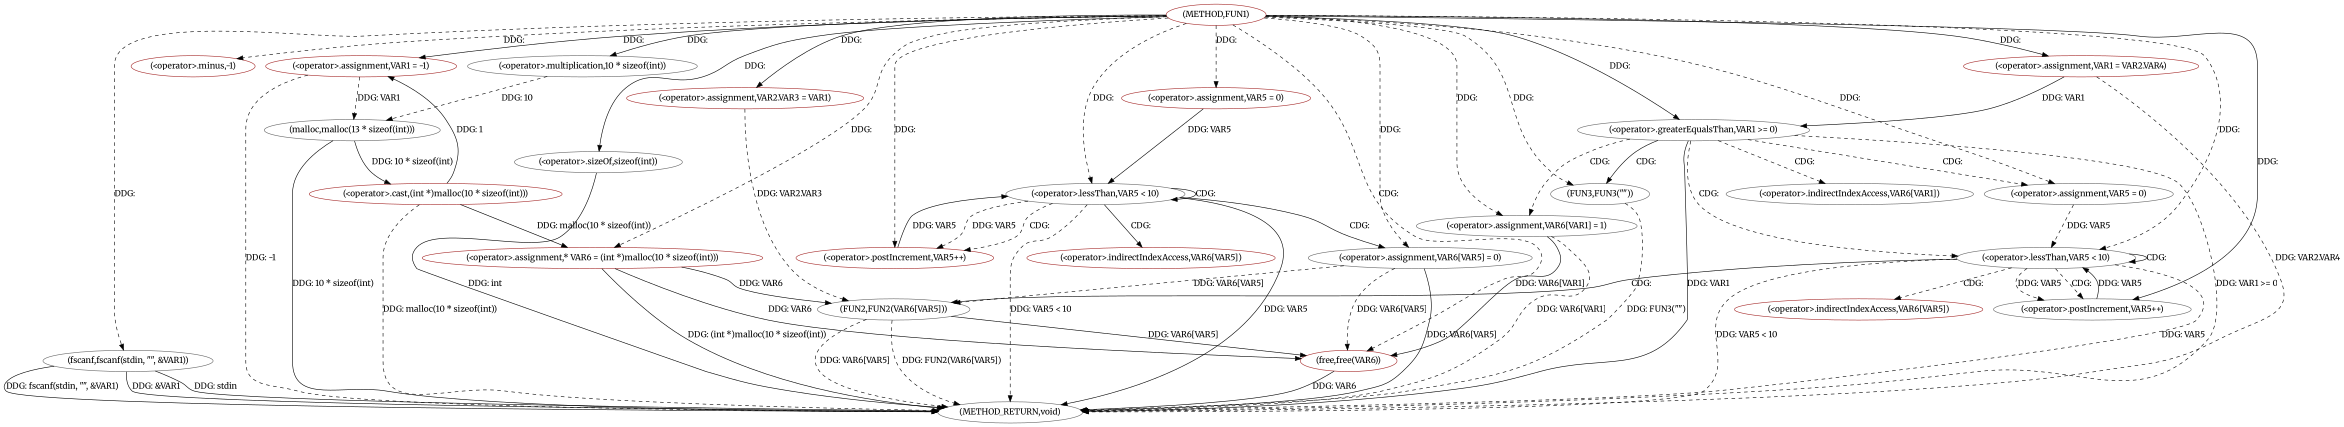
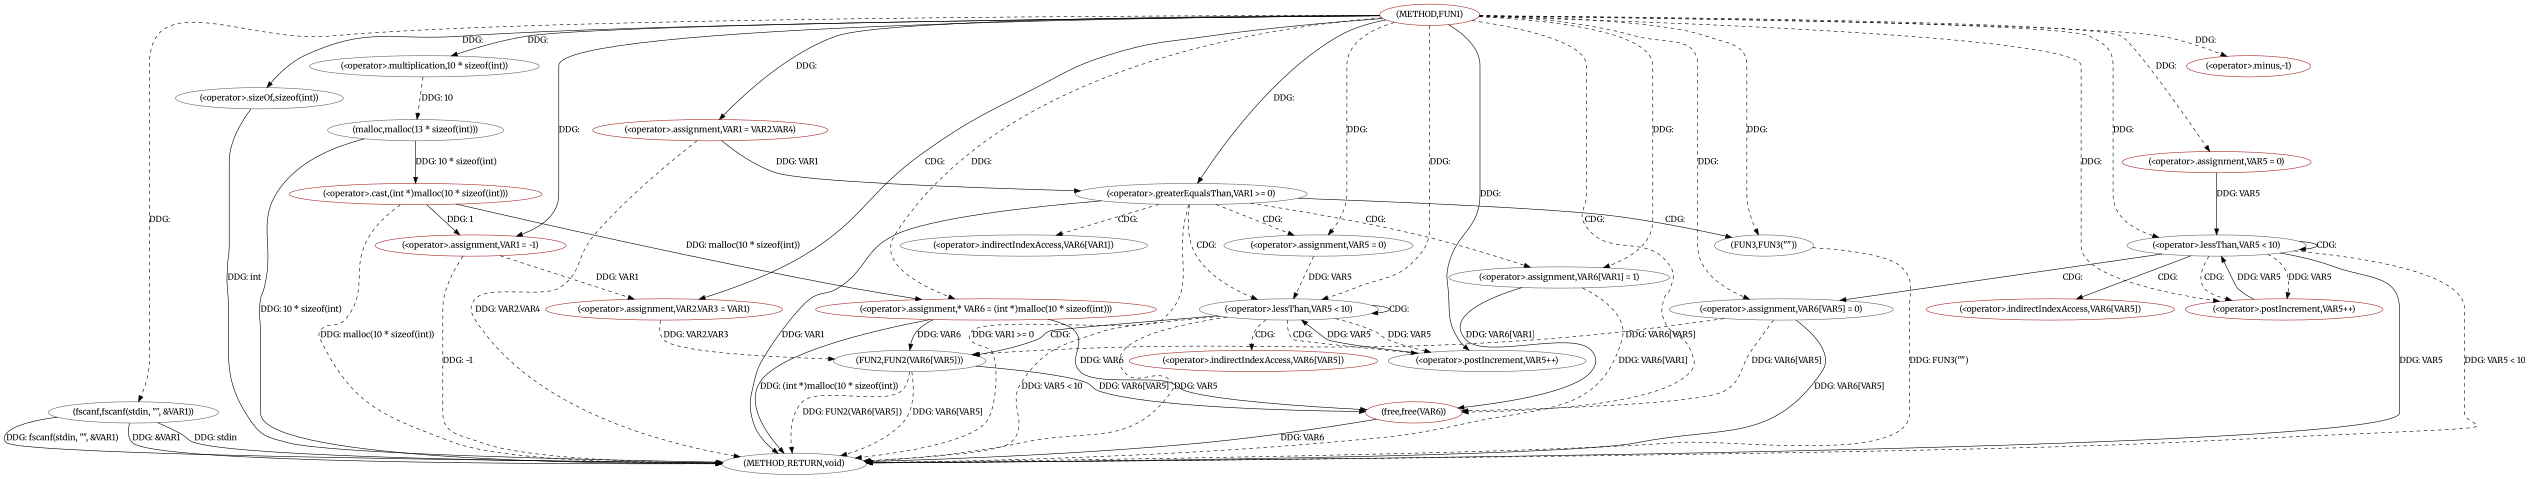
edge "(METHOD,FUN1)" -> "(<operator>.assignment,VAR2.VAR3 = VAR1)": label "DDG: " -> "CDG: "
edge "(<operator>.assignment,VAR1 = -1)" -> "(malloc,malloc(13 * sizeof(int)))": now "(<operator>.assignment,VAR1 = -1)" -> "(<operator>.assignment,VAR2.VAR3 = VAR1)"
